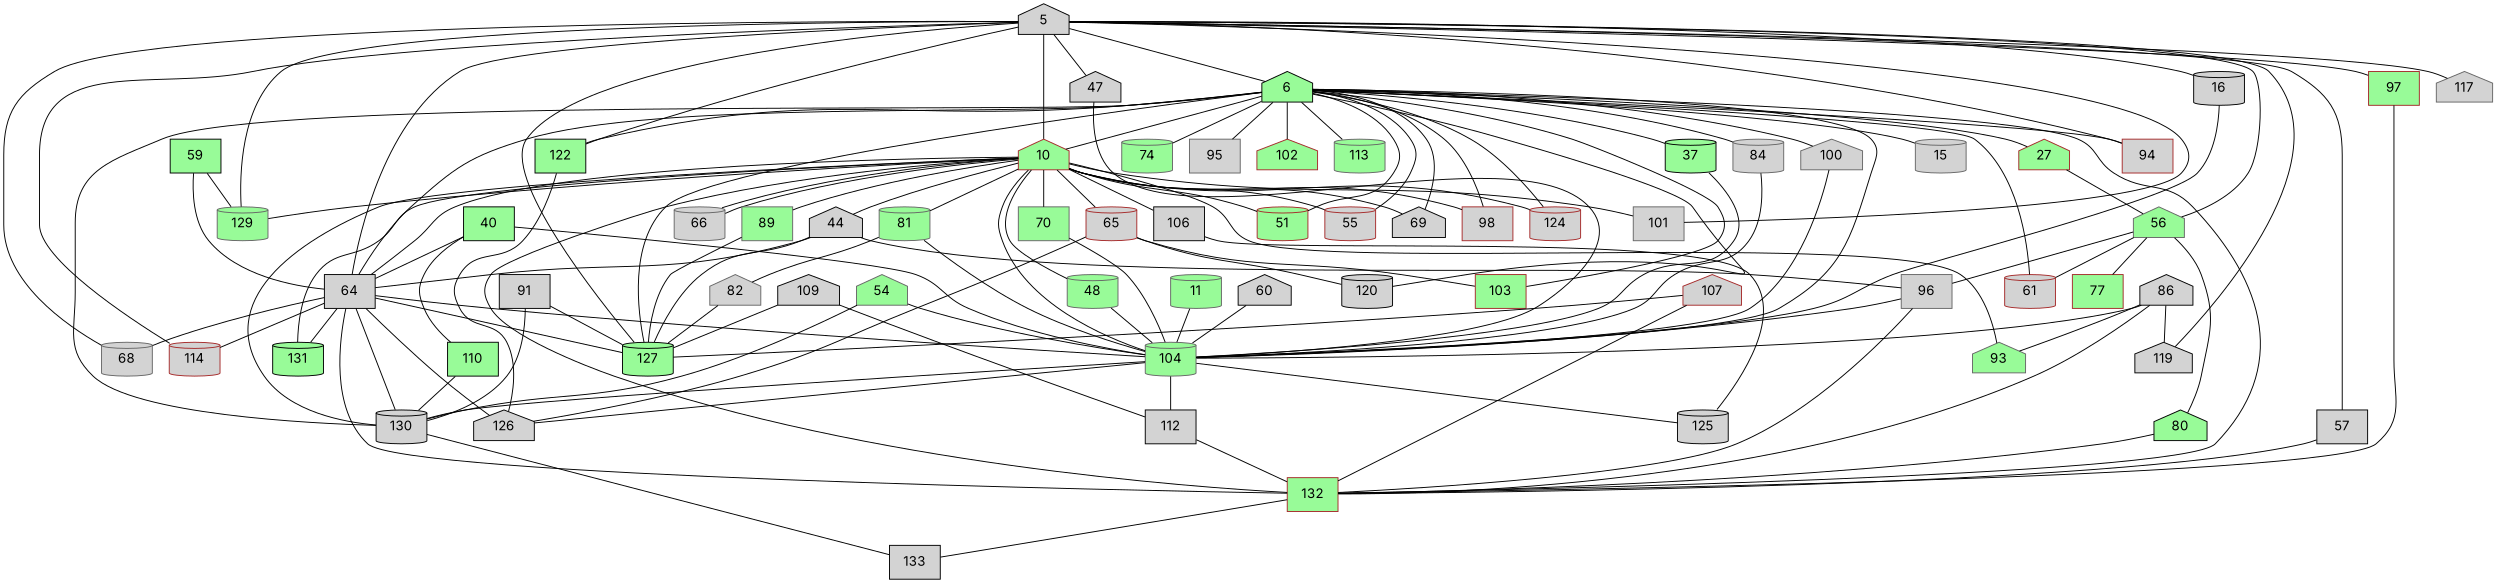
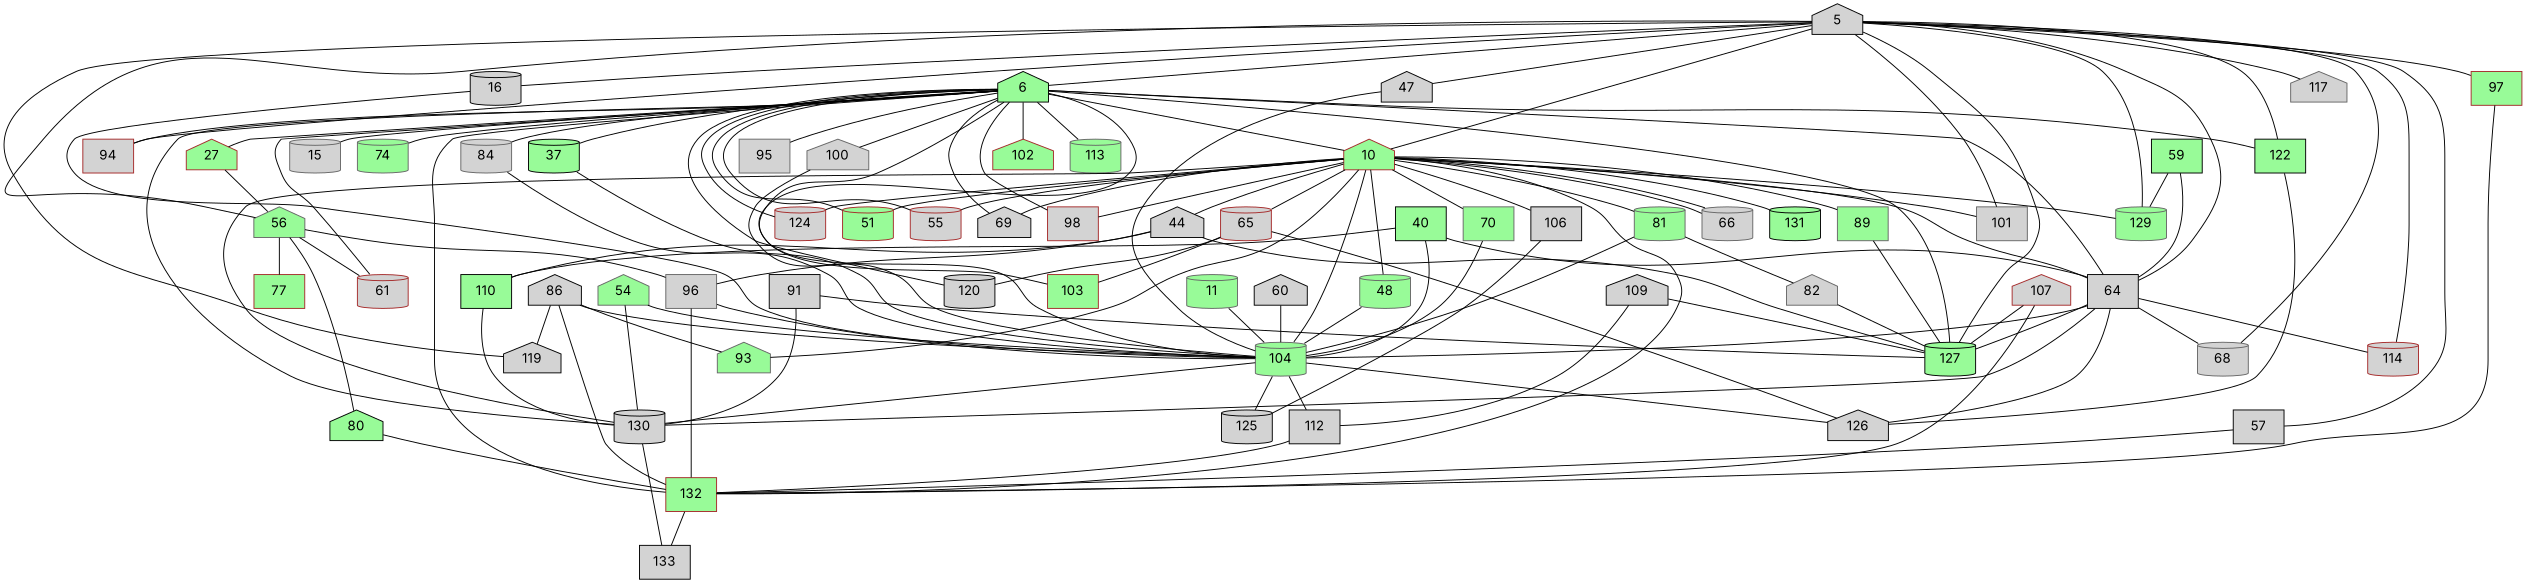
edge "44" -- "64": now "44" -- "110"
edge "64" -- "131": removed
edge "64" -- "132": removed
